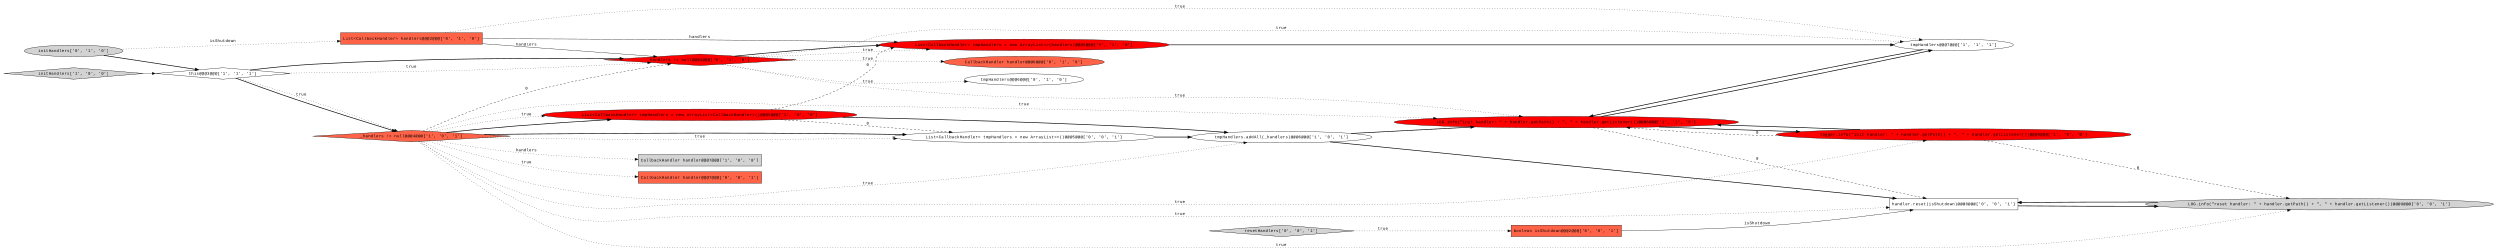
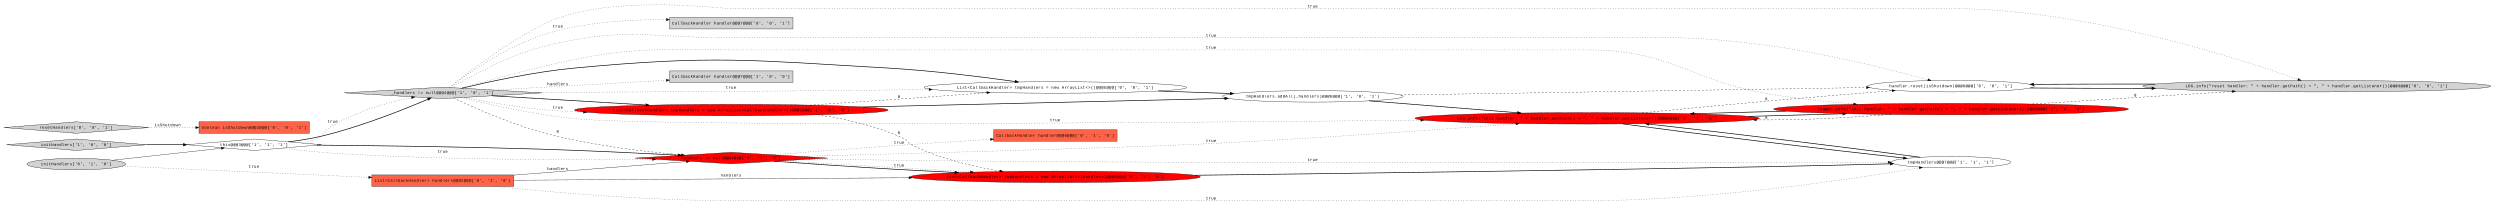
edge "initHandlers['0', '1', '0']" -> "List<CallbackHandler> handlers@@@2@@@['0', '1', '0']": label "isShutdown" -> "true"
edge "initHandlers['0', '1', '0']" -> "this@@@3@@@['1', '1', '1']": style bold -> solid
node "CallbackHandler handler@@@6@@@['0', '1', '0']": shape ellipse -> box
edge "initHandlers['1', '0', '0']" -> "this@@@3@@@['1', '1', '1']": style solid -> bold
node "tmpHandlers@@@6@@@['0', '1', '0']": removed
node "_handlers != null@@@4@@@['1', '0', '1']": fillcolor tomato -> lightgray
edge "tmpHandlers.addAll(_handlers)@@@6@@@['1', '0', '1']" -> "handler.reset(isShutdown)@@@8@@@['0', '0', '1']": style bold -> dashed
node "CallbackHandler handler@@@7@@@['0', '0', '1']": fillcolor tomato -> lightgray
edge "_handlers != null@@@4@@@['1', '0', '1']" -> "tmpHandlers.addAll(_handlers)@@@6@@@['1', '0', '1']": removed, label "true"
node "handler.reset(isShutdown)@@@8@@@['0', '0', '1']": shape box -> ellipse
edge "boolean isShutdown@@@2@@@['0', '0', '1']" -> "handler.reset(isShutdown)@@@8@@@['0', '0', '1']": removed, label "isShutdown"
edge "resetHandlers['0', '0', '1']" -> "boolean isShutdown@@@2@@@['0', '0', '1']": label "true" -> "isShutdown"
